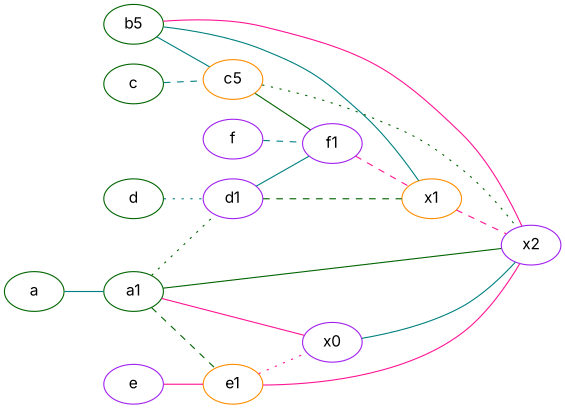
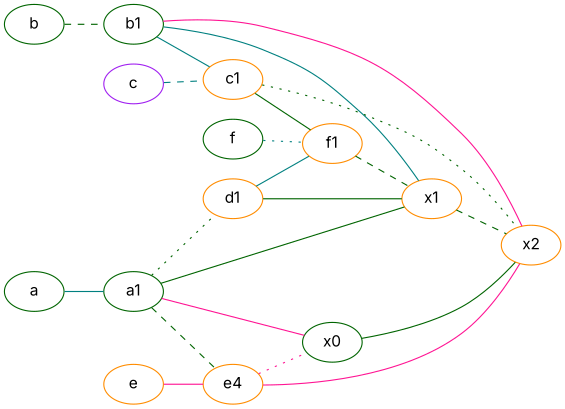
node "b": added
node "b5": label "b5" -> "b1"
node "c5": label "c5" -> "c1"
node "c": color darkgreen -> purple
node "f": color purple -> darkgreen
edge "f" -- "f1": style dashed -> dotted
node "f1": color purple -> darkorange
edge "f1" -- "x1": color deeppink -> darkgreen
node "d": removed
node "d1": color purple -> darkorange
edge "d1" -- "x1": style dashed -> solid
edge "x1" -- "x2": color deeppink -> darkgreen
node "x2": color purple -> darkorange
edge "x2" -- "a1": now "x1" -- "a1"
edge "x2" -- "x0": color teal -> darkgreen
node "x0": color purple -> darkgreen
node "e": color purple -> darkorange
node "e1": label "e1" -> "e4"
